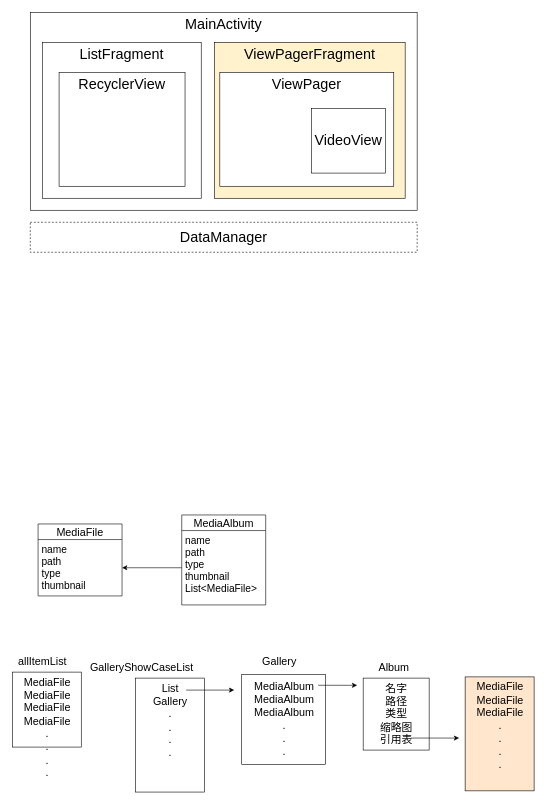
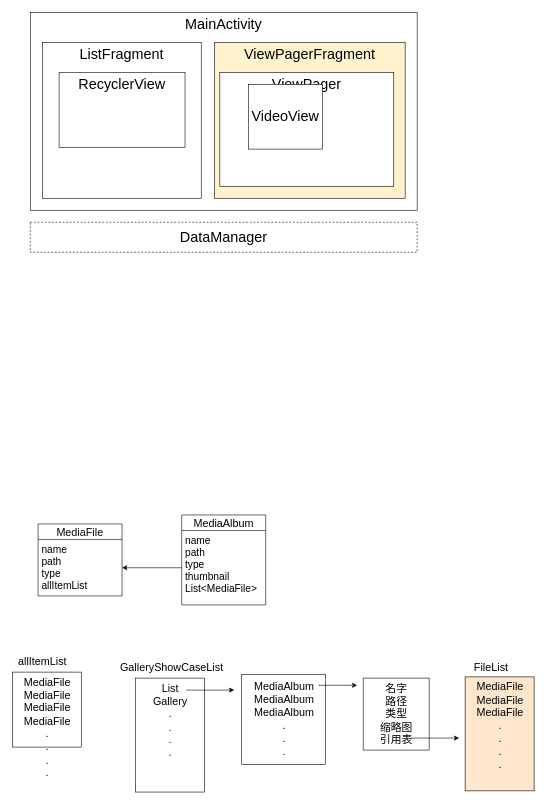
node "RecyclerView": size 126x114 -> 126x75
node "VideoView": moved (349, 141) -> (286, 117)
node "name path type thumbnail": label "name path type thumbnail" -> "name path type allItemList"
node "Gallery": removed
node "GalleryShowCaseList": moved (146, 666) -> (176, 666)
node "Album": removed
node "FileList": added
